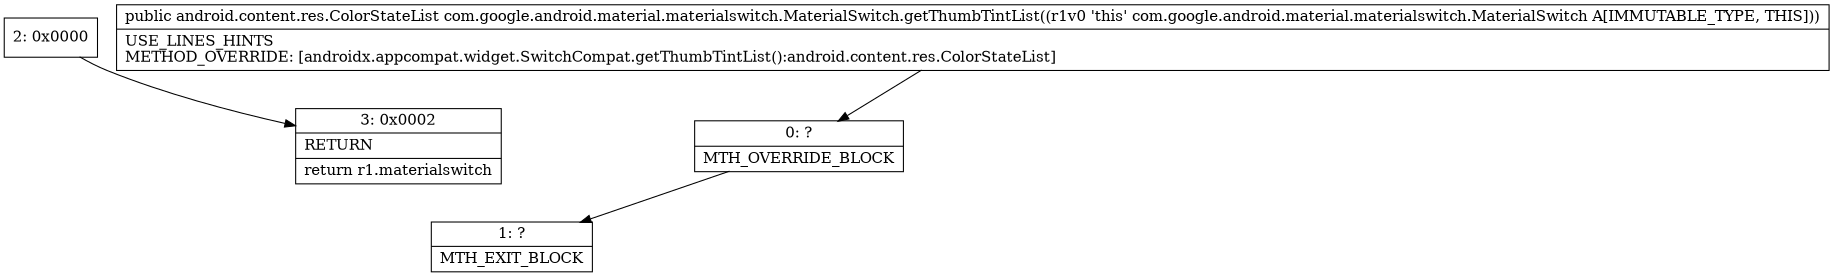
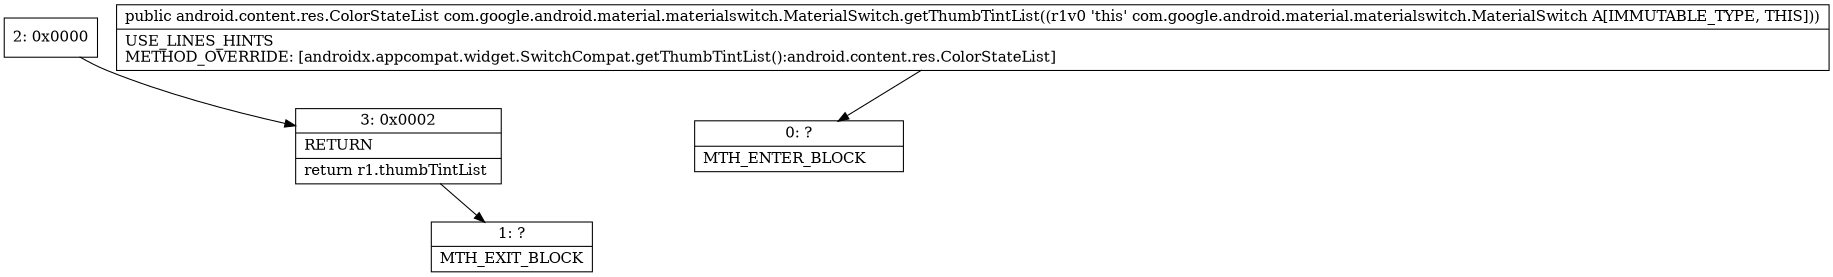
node "0: ?": text "MTH_OVERRIDE_BLOCK" -> "MTH_ENTER_BLOCK"
node "3: 0x0002": text "return r1.materialswitch" -> "return r1.thumbTintList"
edge "0: ?" -> "1: ?": now "3: 0x0002" -> "1: ?"
